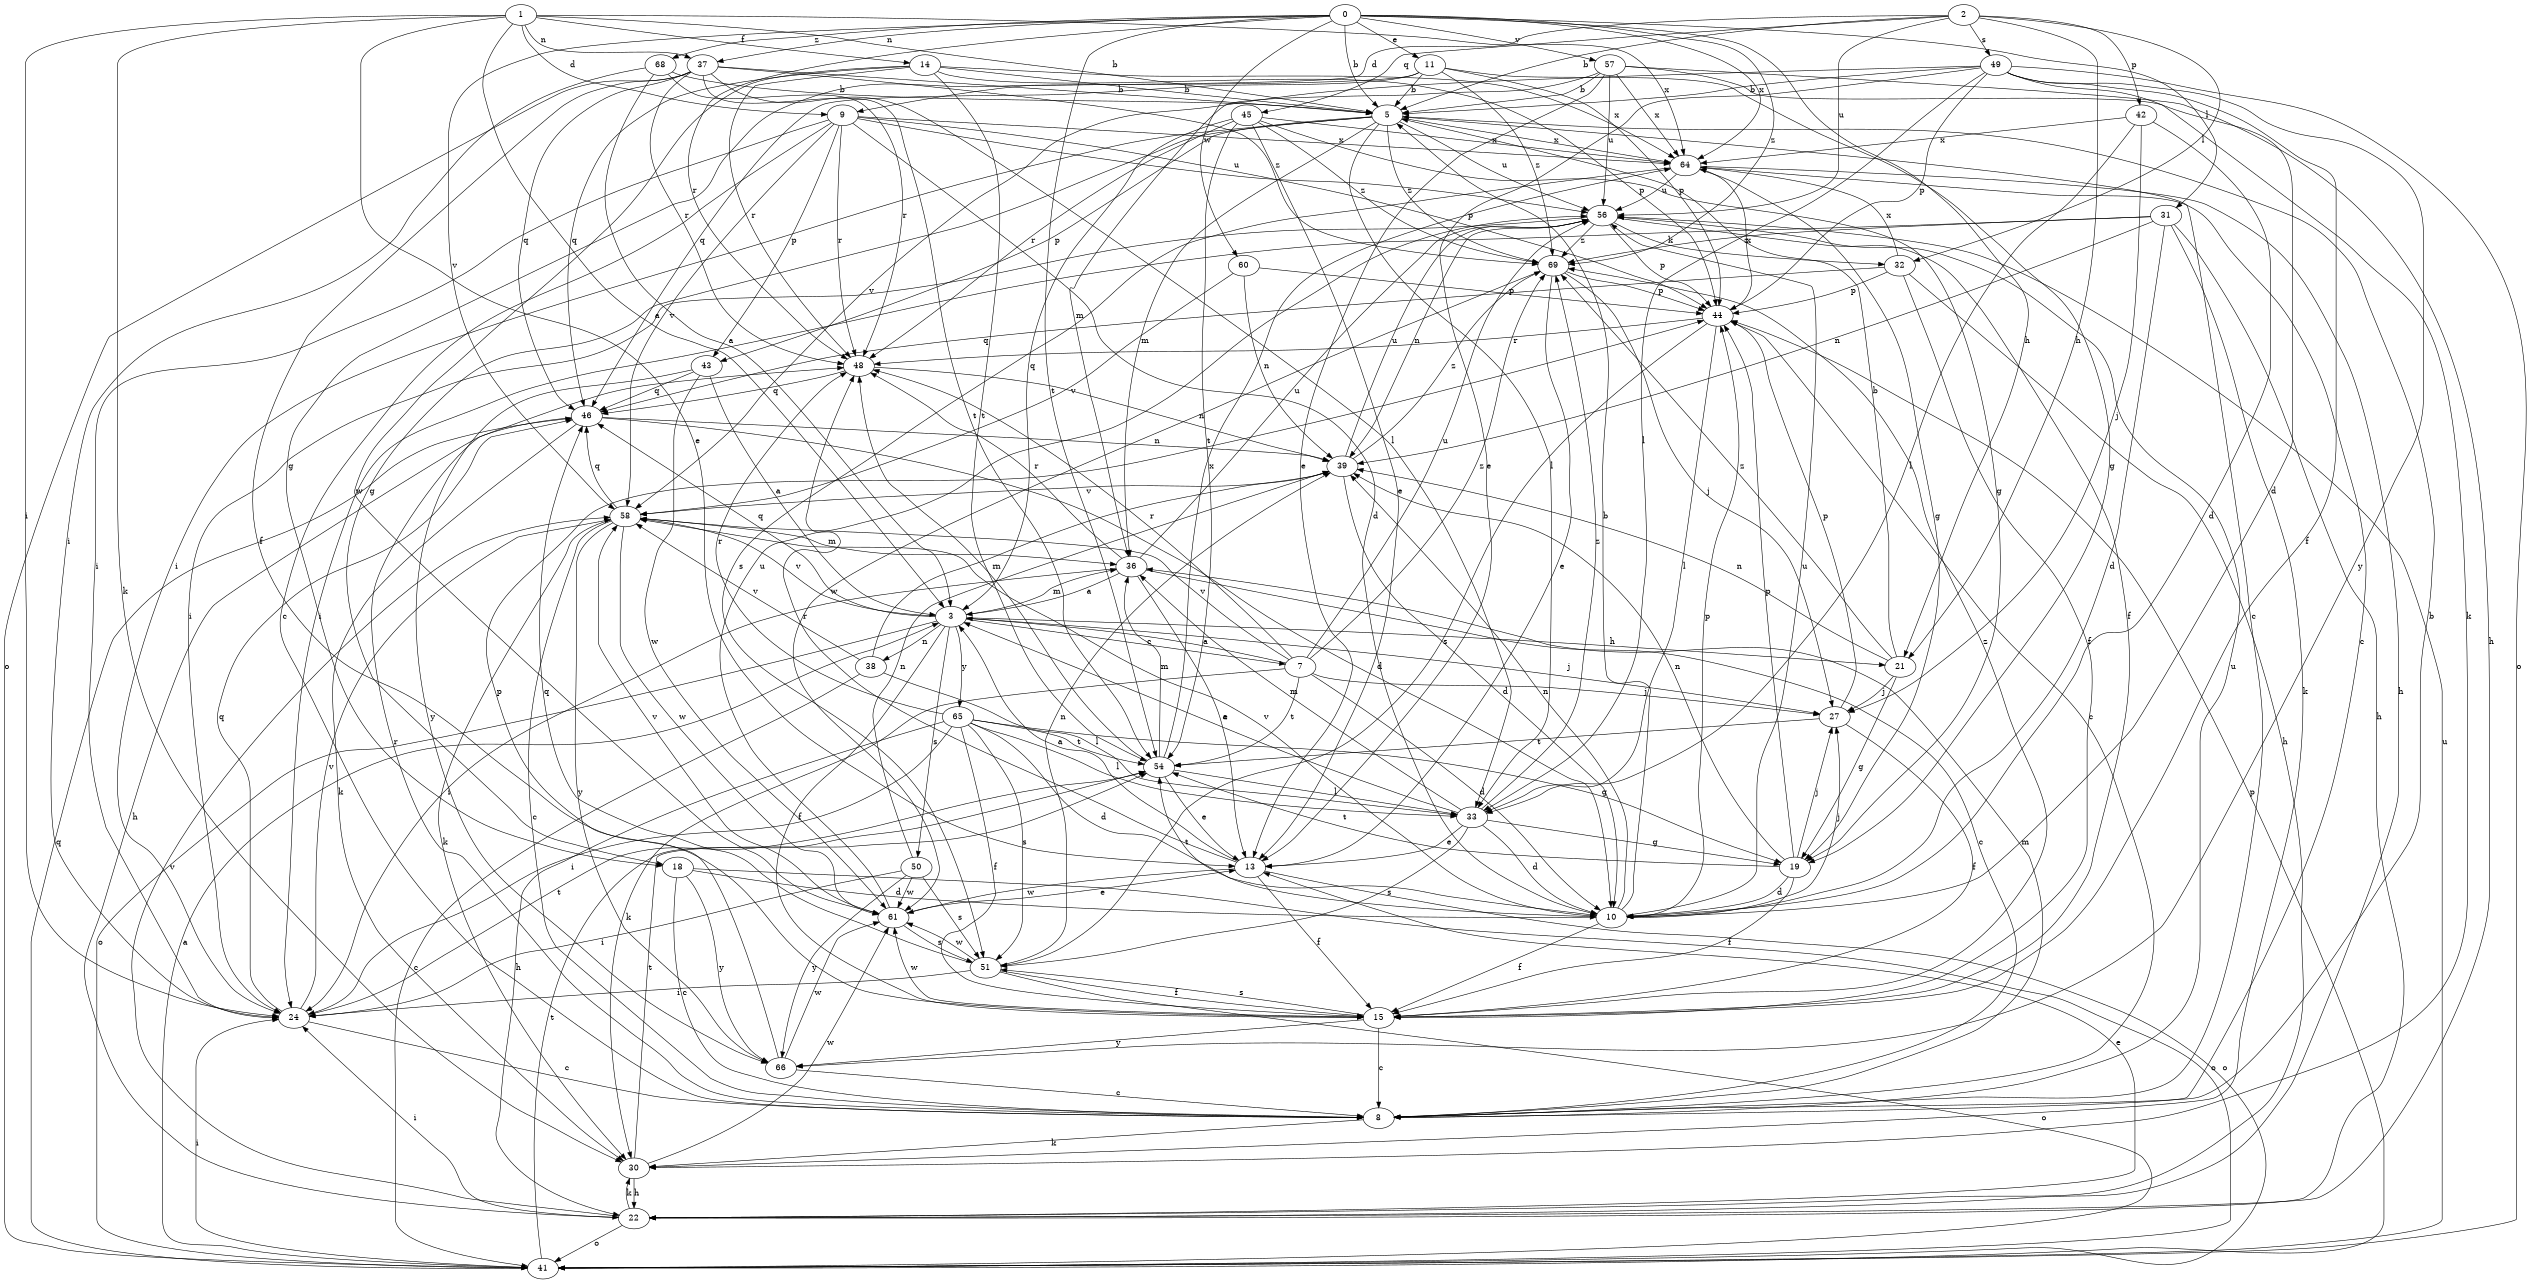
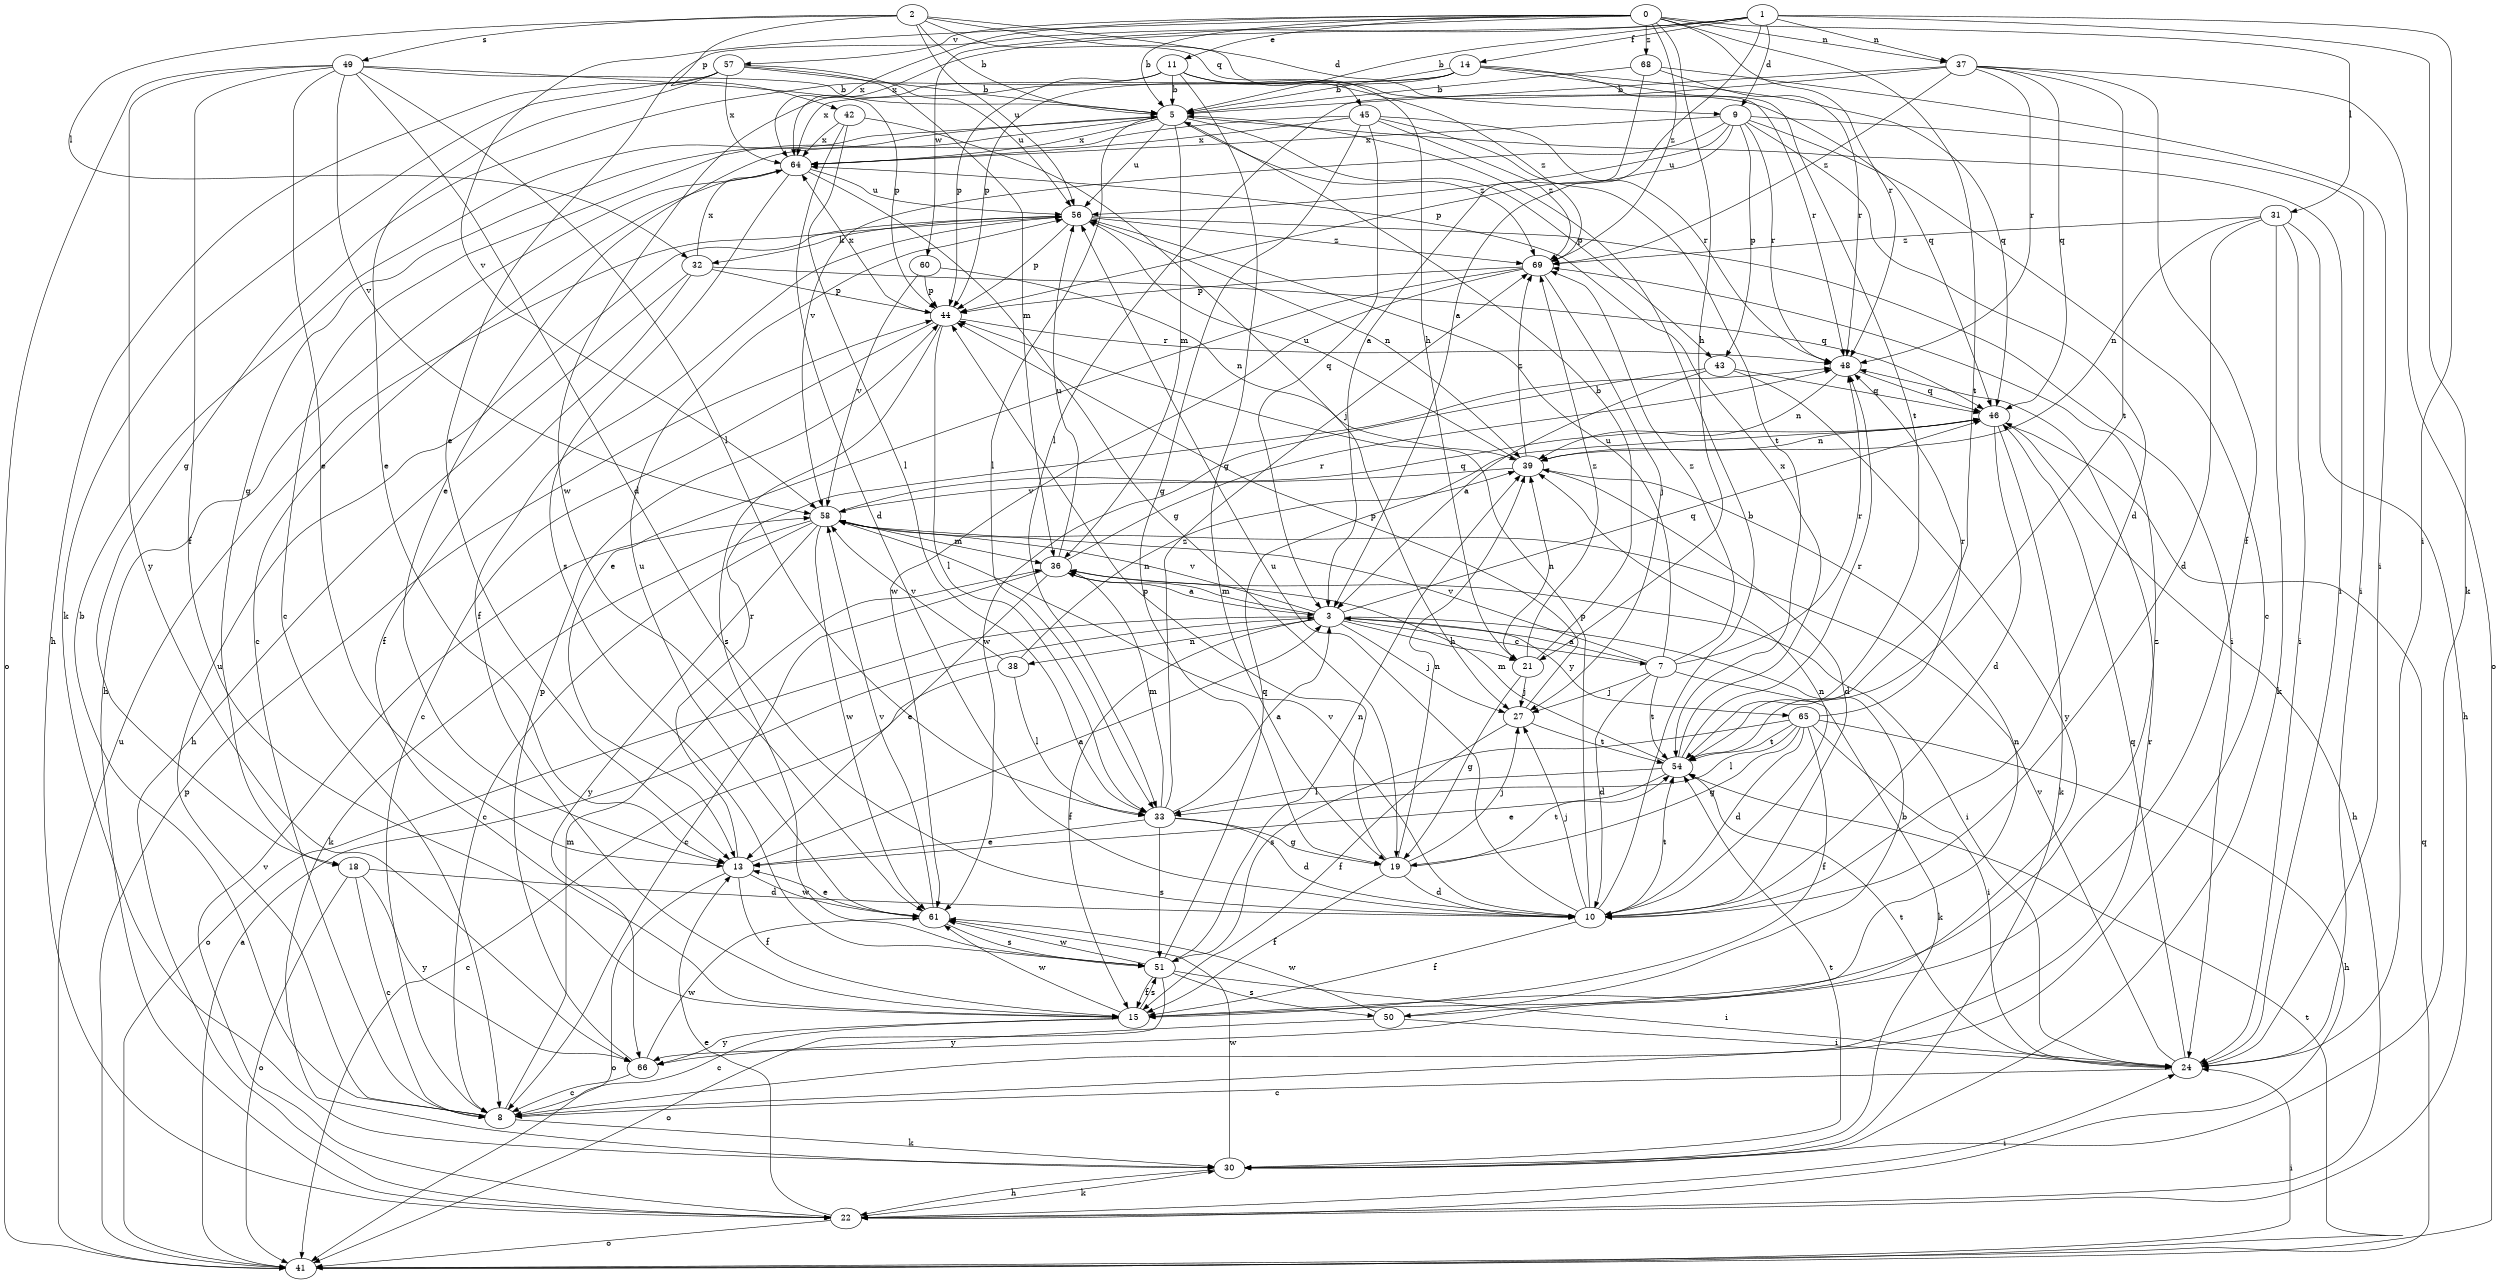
edge "3" -> "50": label "s" -> "b"
edge "50" -> "51": reversed
